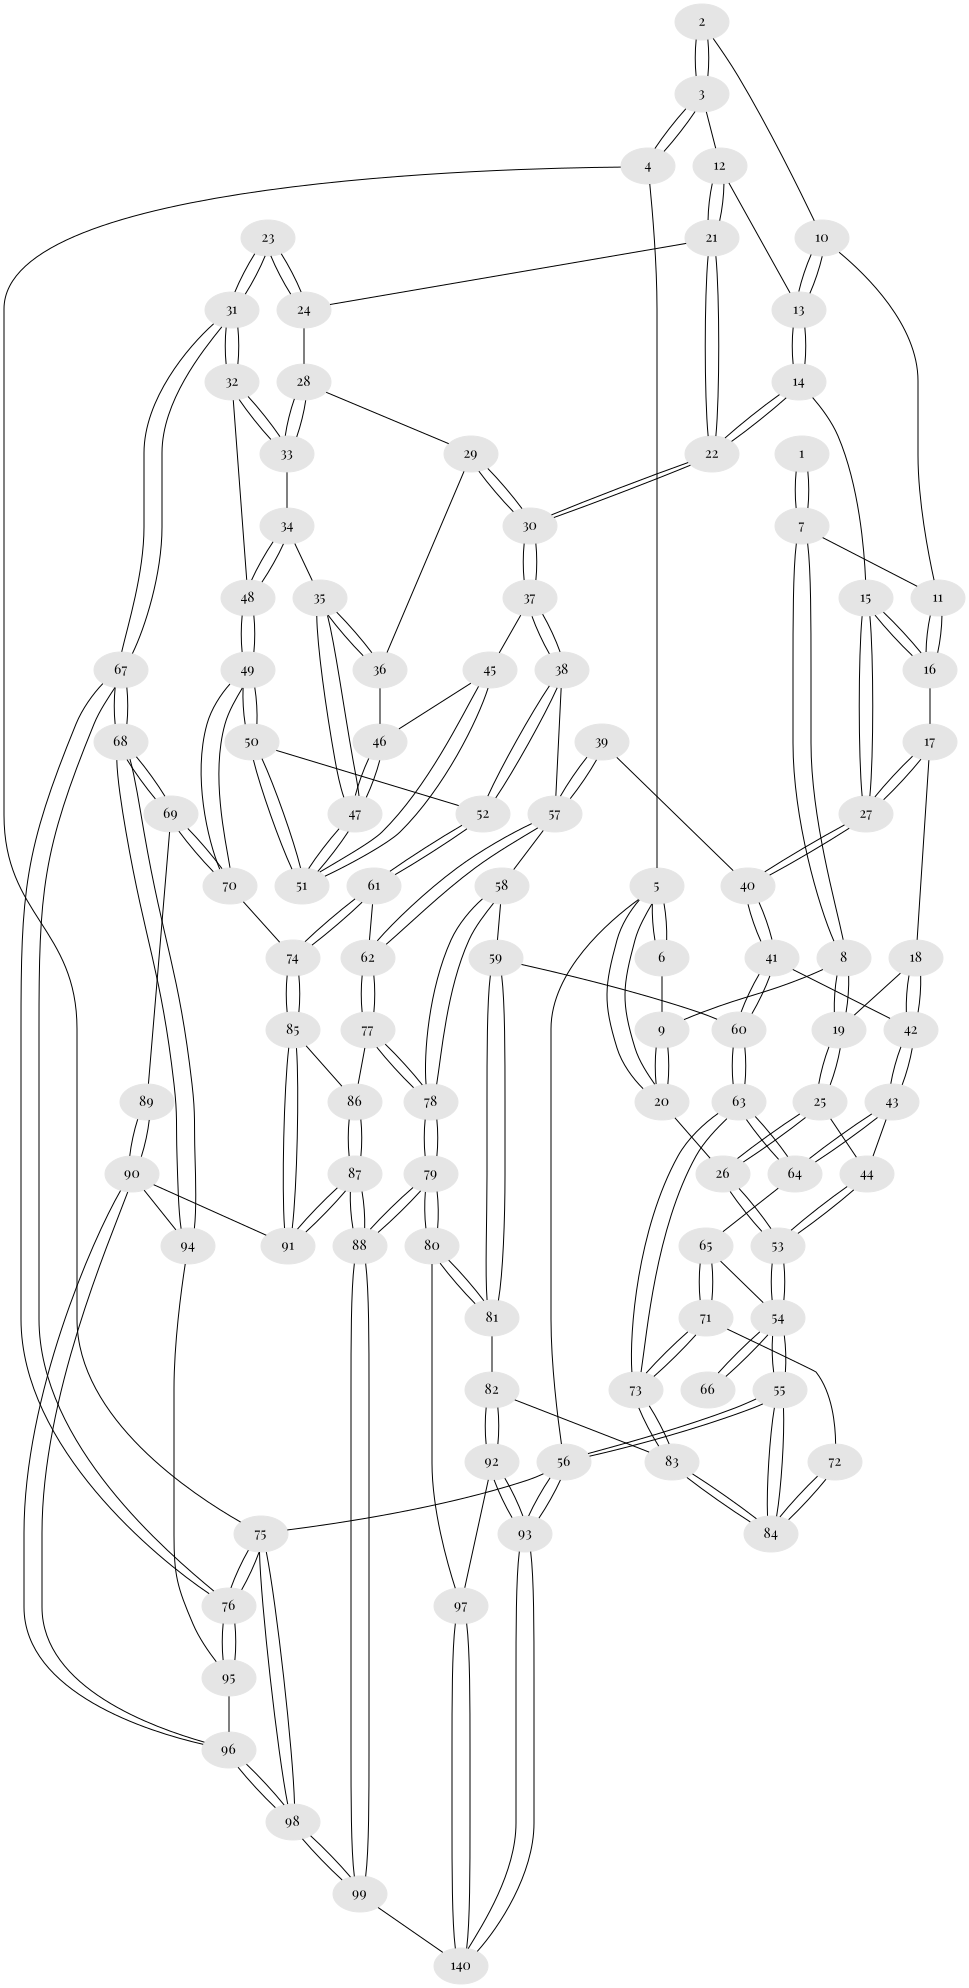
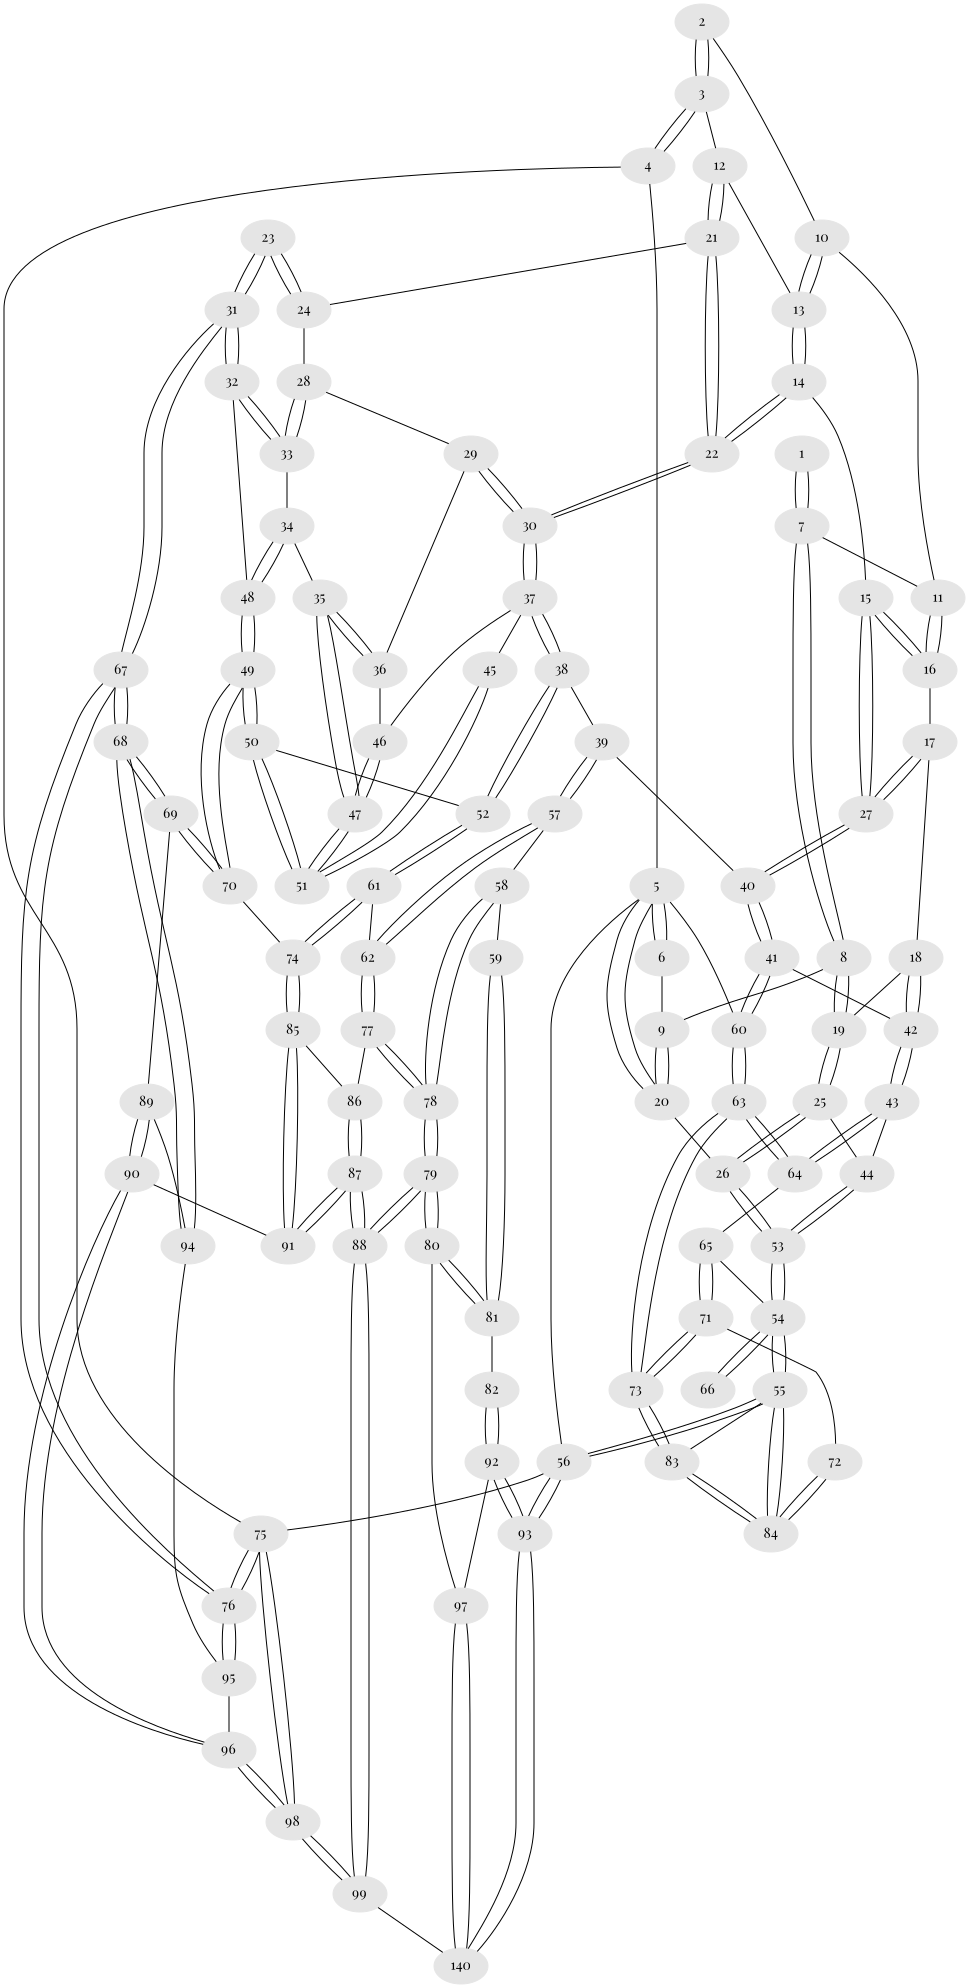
edge "45" -- "46": now "37" -- "46"
edge "38" -- "57": now "38" -- "39"
edge "59" -- "60": now "5" -- "60"
edge "90" -- "94": now "89" -- "94"
edge "82" -- "83": now "55" -- "83"
